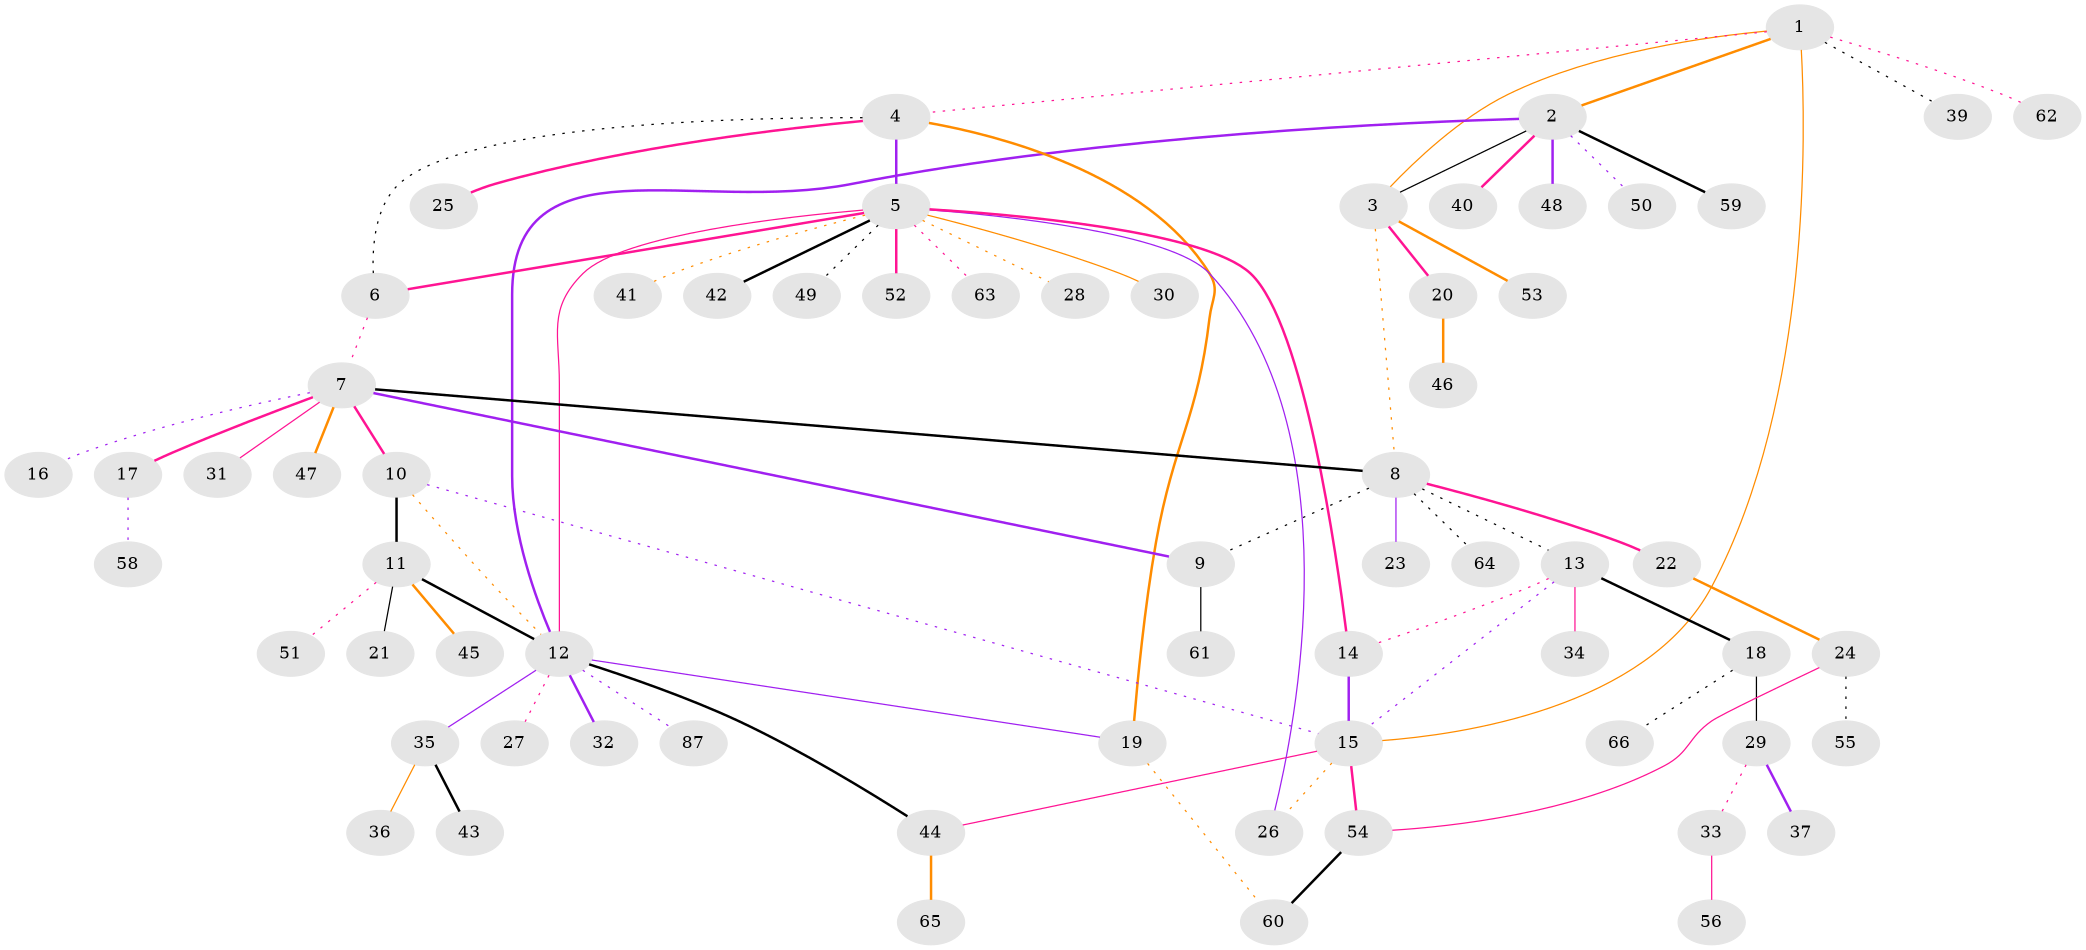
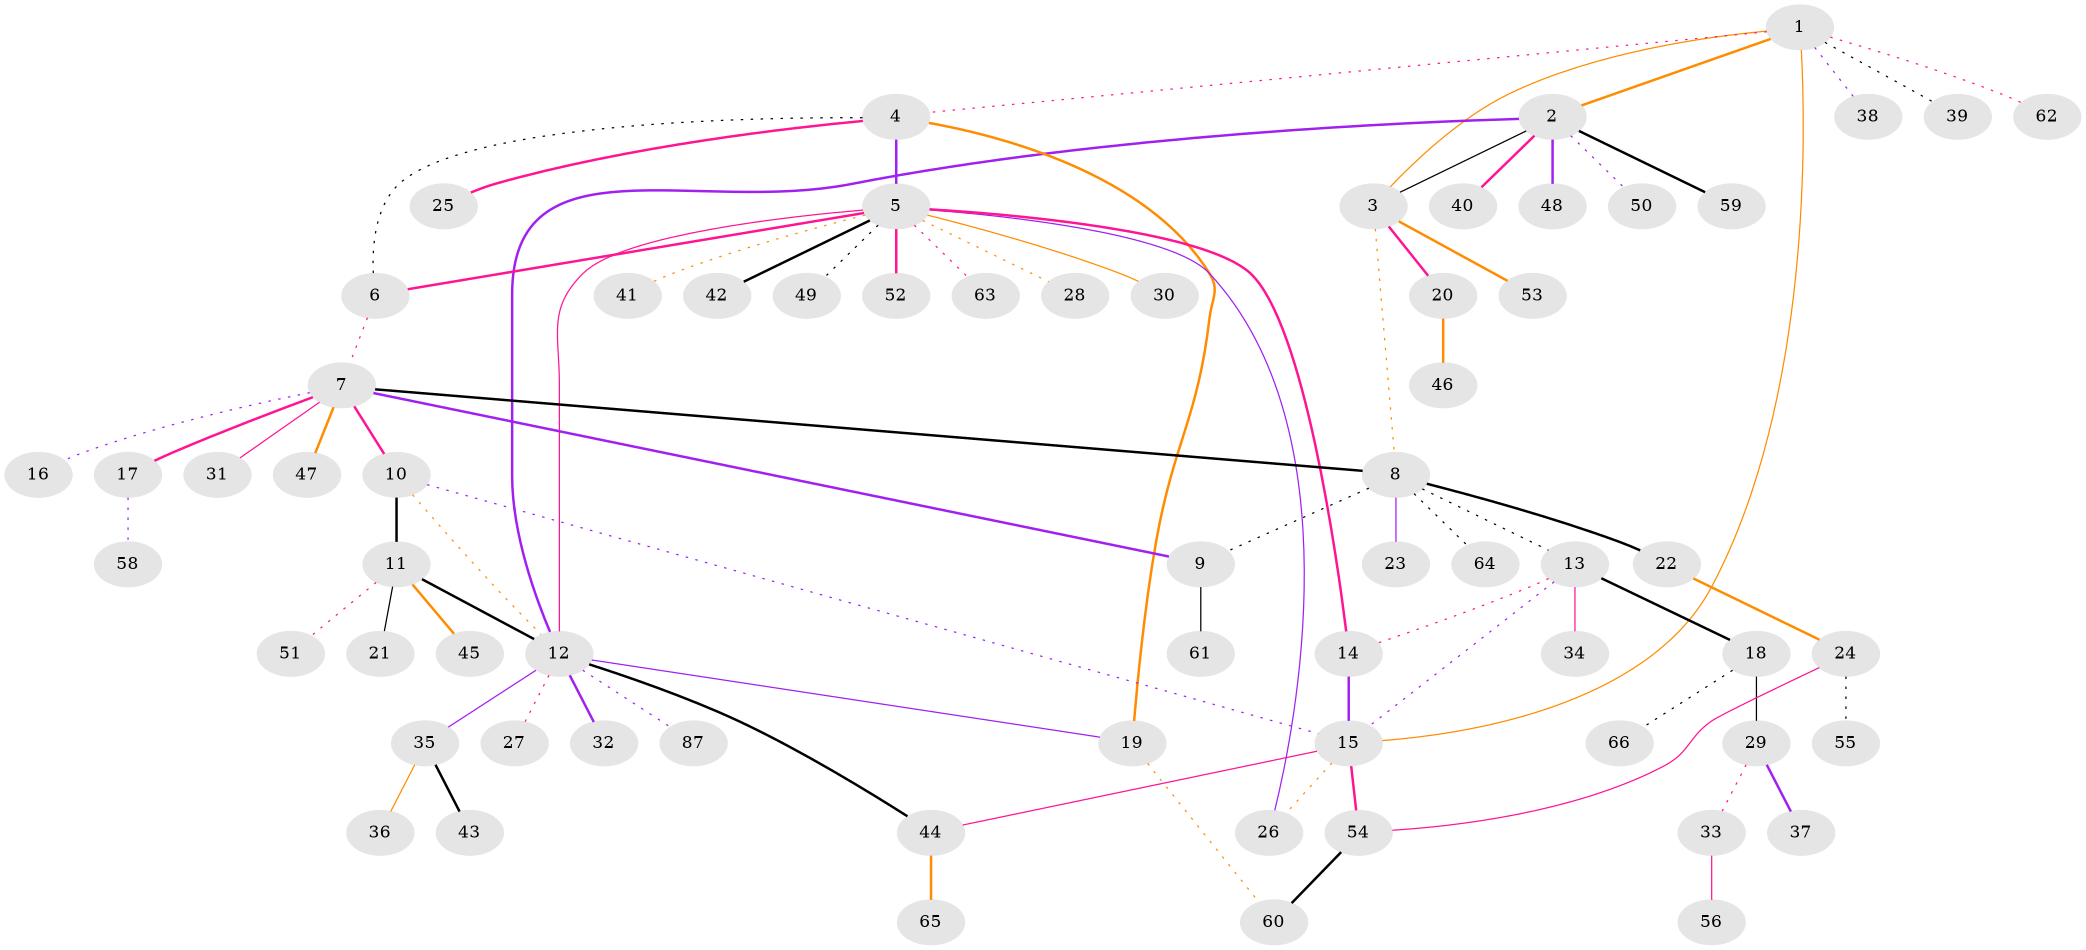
node "38": added
edge "8" -- "22": color deeppink -> black
